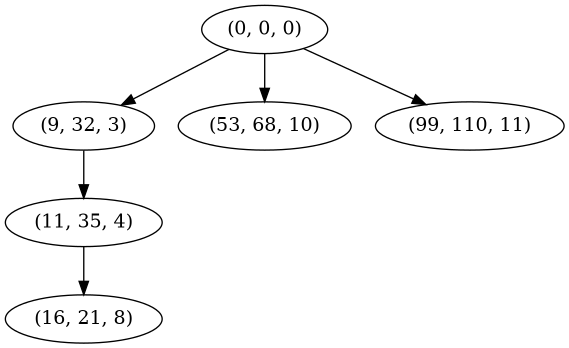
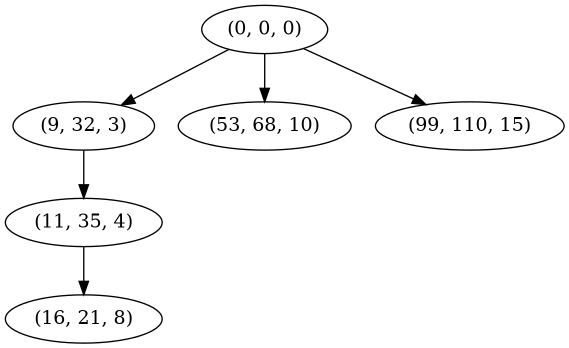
node "(99, 110, 11)": label "(99, 110, 11)" -> "(99, 110, 15)"
